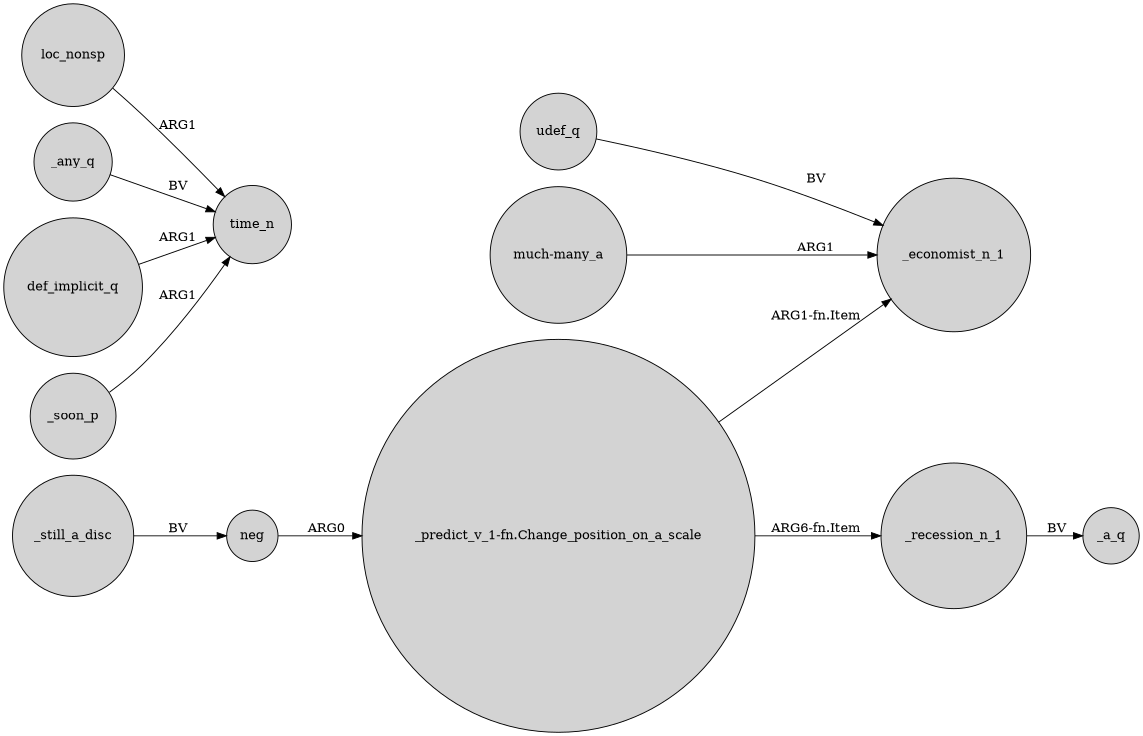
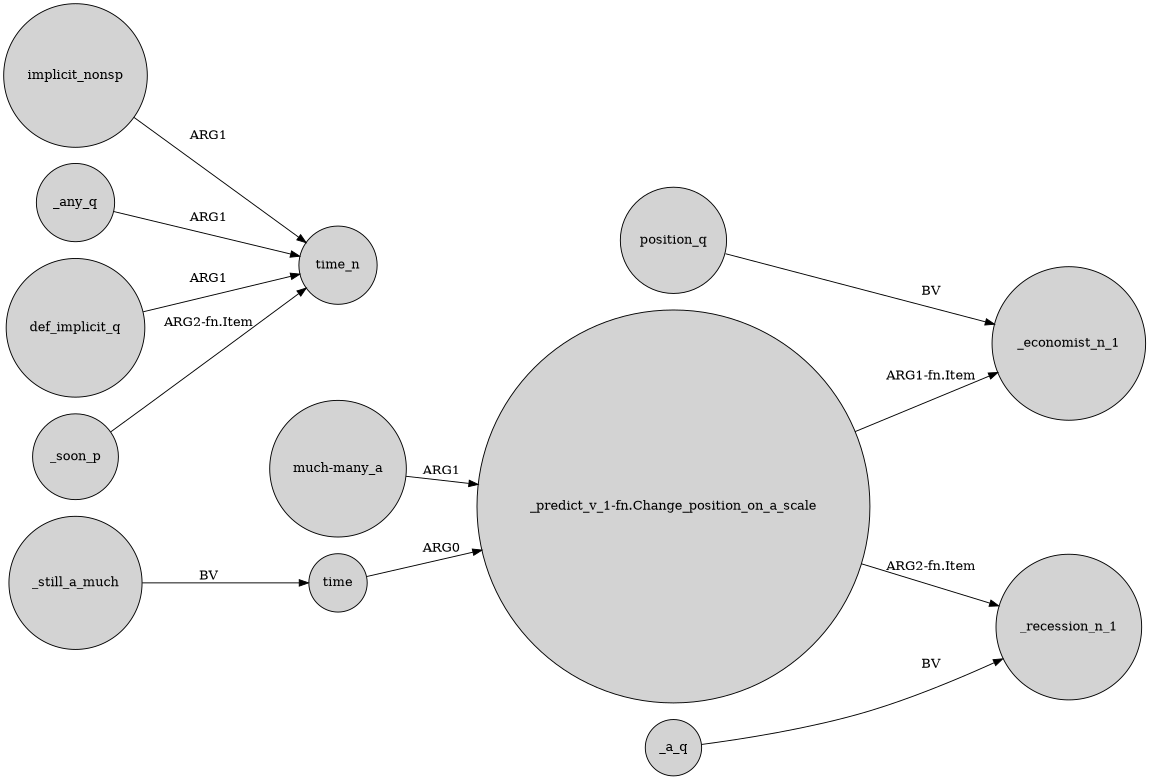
node "loc_nonsp": label "loc_nonsp" -> "implicit_nonsp"
node "udef_q": label "udef_q" -> "position_q"
edge "_any_q" -> "time_n": label "BV" -> "ARG1"
edge "much-many_a" -> "_economist_n_1": now "much-many_a" -> "_predict_v_1-fn.Change_position_on_a_scale"
edge "_soon_p" -> "time_n": label "ARG1" -> "ARG2-fn.Item"
edge "_predict_v_1-fn.Change_position_on_a_scale" -> "_recession_n_1": label "ARG6-fn.Item" -> "ARG2-fn.Item"
node "_still_a_disc": label "_still_a_disc" -> "_still_a_much"
node "neg": label "neg" -> "time"
edge "_recession_n_1" -> "_a_q": reversed
